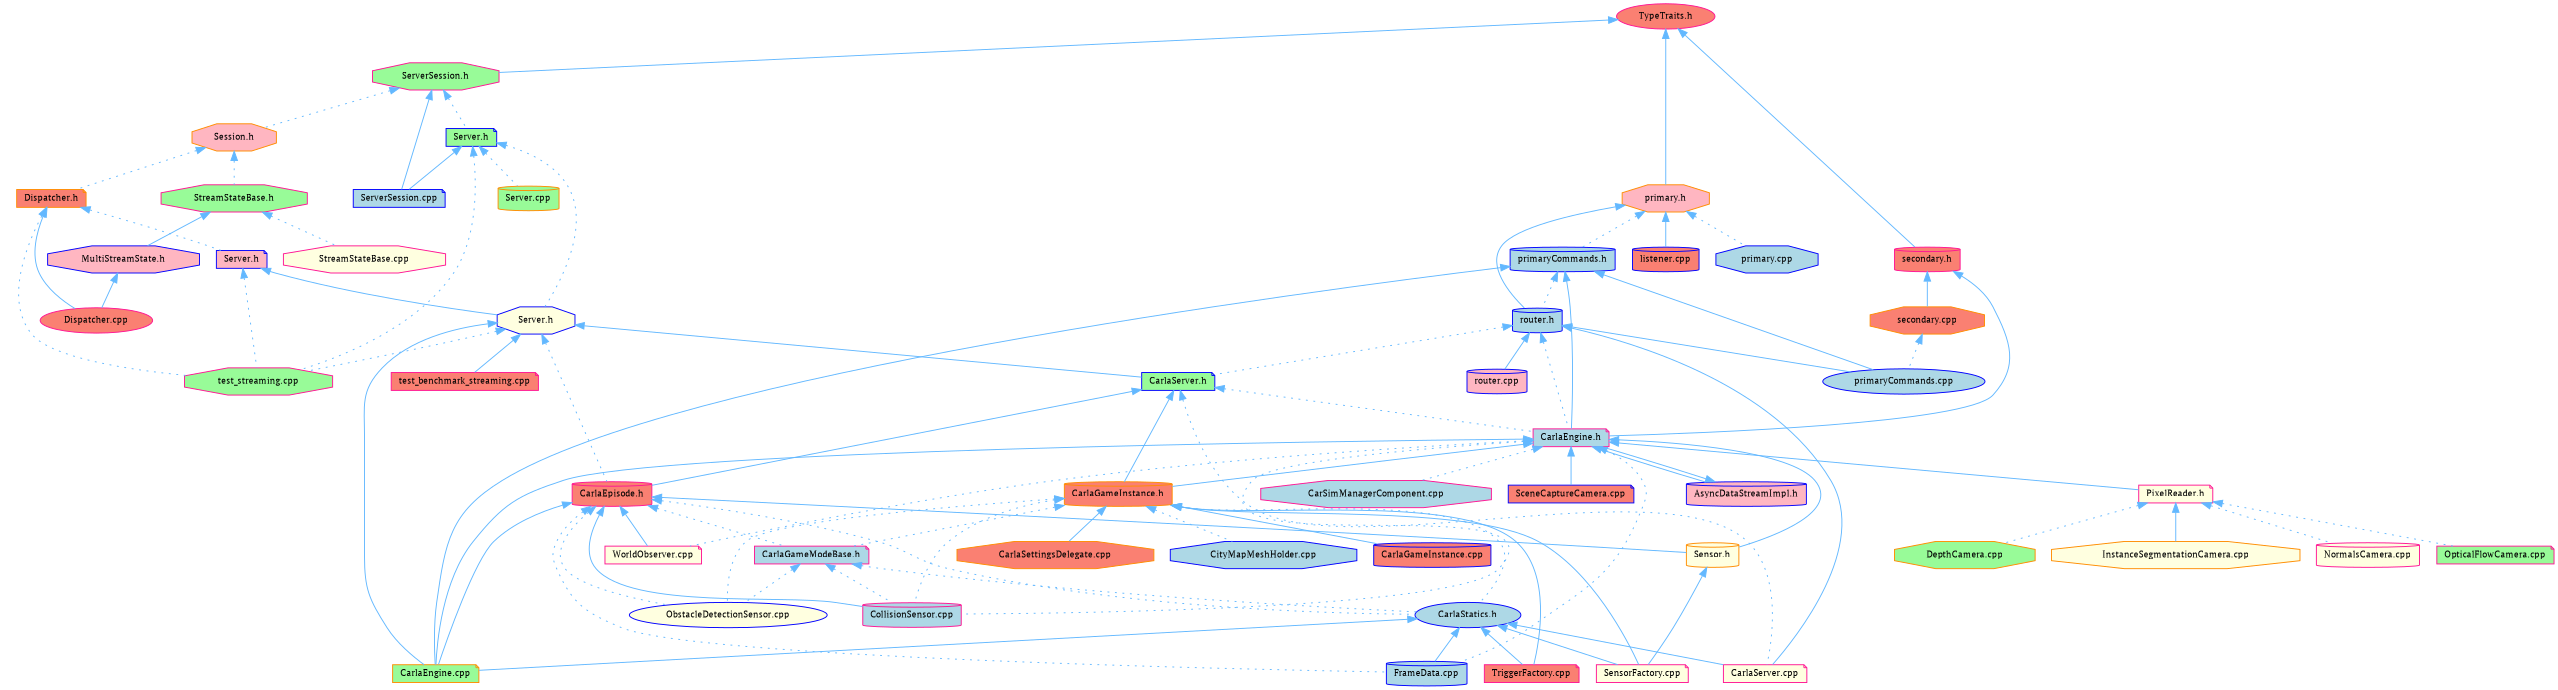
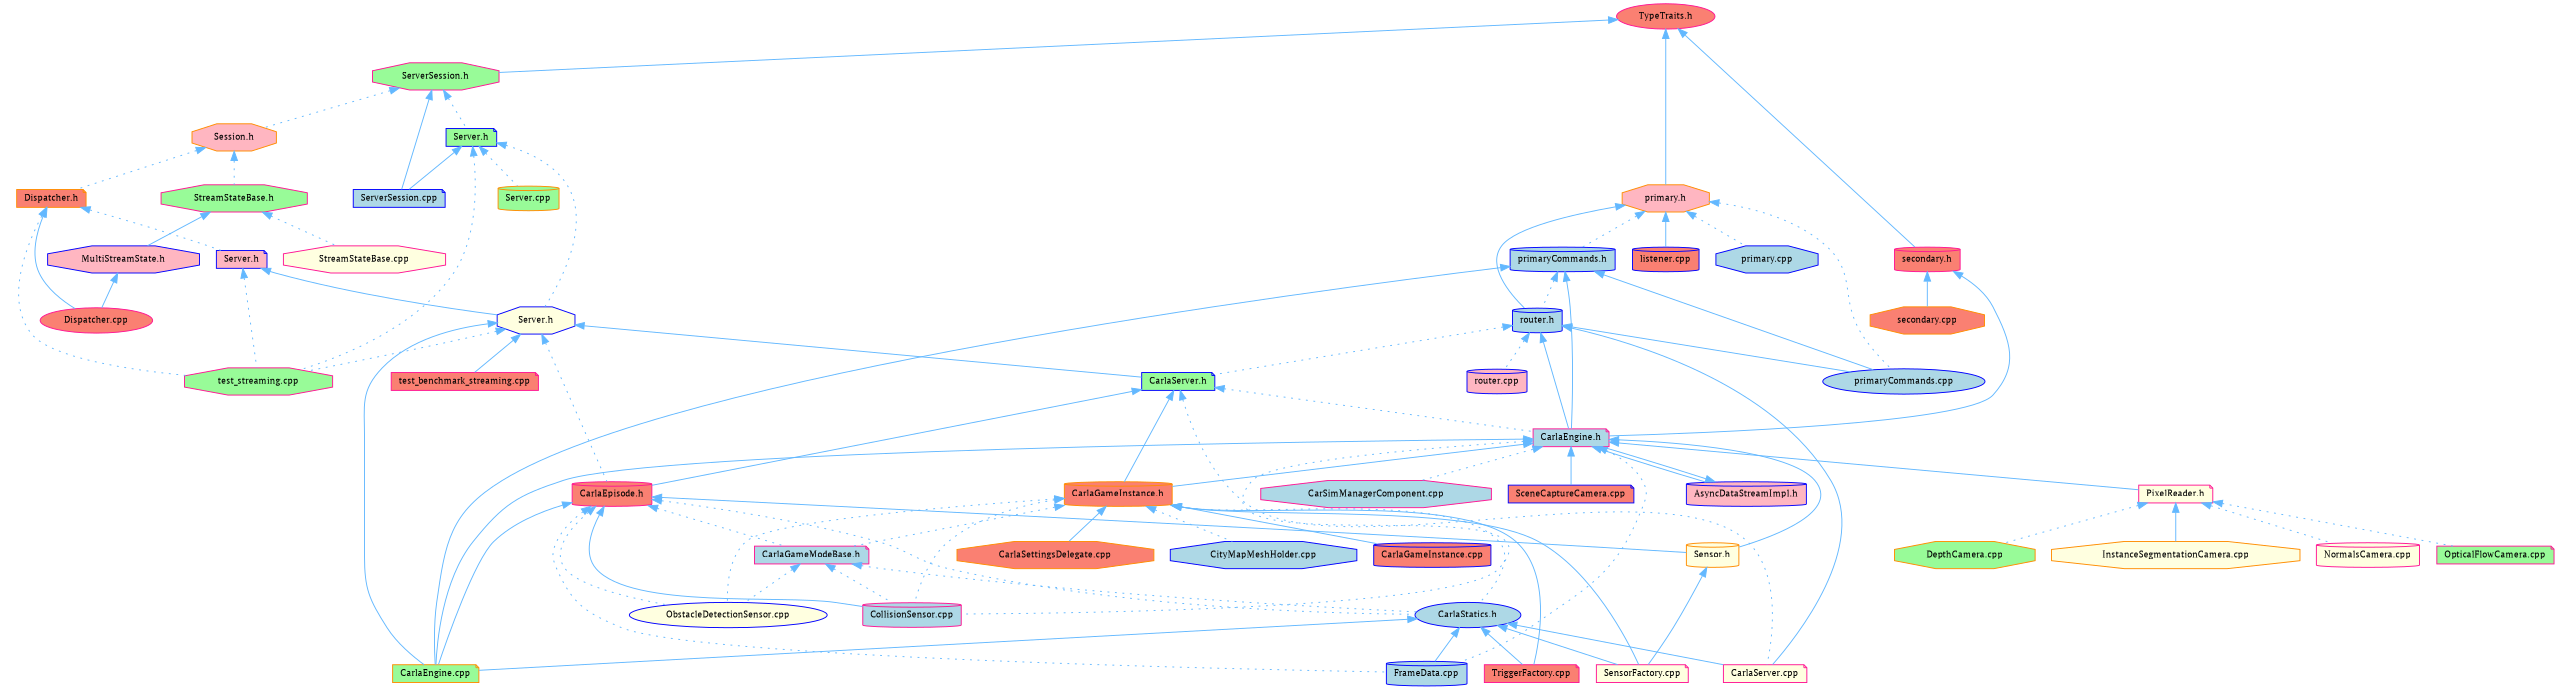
edge "router.cpp" -> "router.h": style solid -> dotted
edge "primaryCommands.cpp" -> "secondary.cpp": now "primaryCommands.cpp" -> "primary.h"
edge "CarlaEngine.h" -> "router.h": style dotted -> solid
node "WorldObserver.cpp": removed
